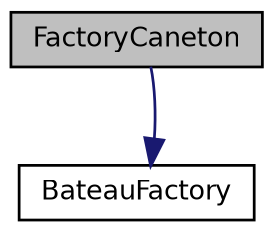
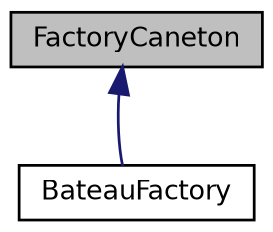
edge "FactoryCaneton" -> "BateauFactory": reversed
